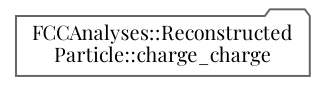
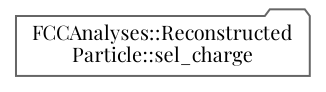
node "FCCAnalyses::Reconstructed Particle::charge_charge": label "FCCAnalyses::Reconstructed Particle::charge_charge" -> "FCCAnalyses::Reconstructed Particle::sel_charge"
